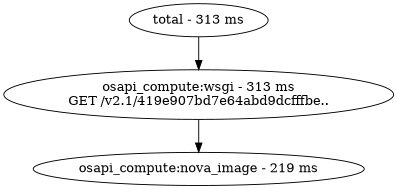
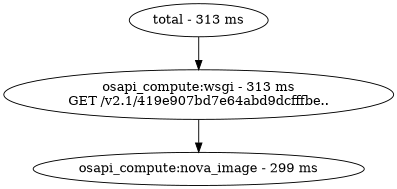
node "osapi_compute:nova_image - 219 ms": label "osapi_compute:nova_image - 219 ms" -> "osapi_compute:nova_image - 299 ms"
